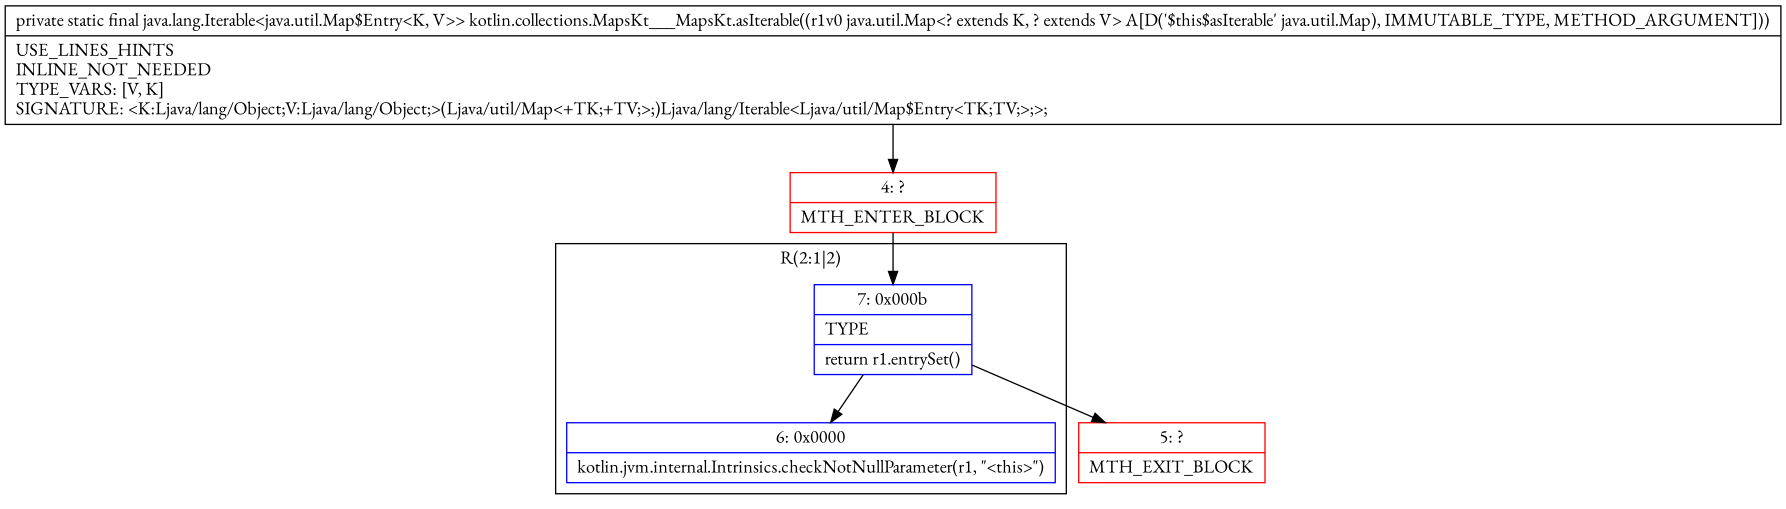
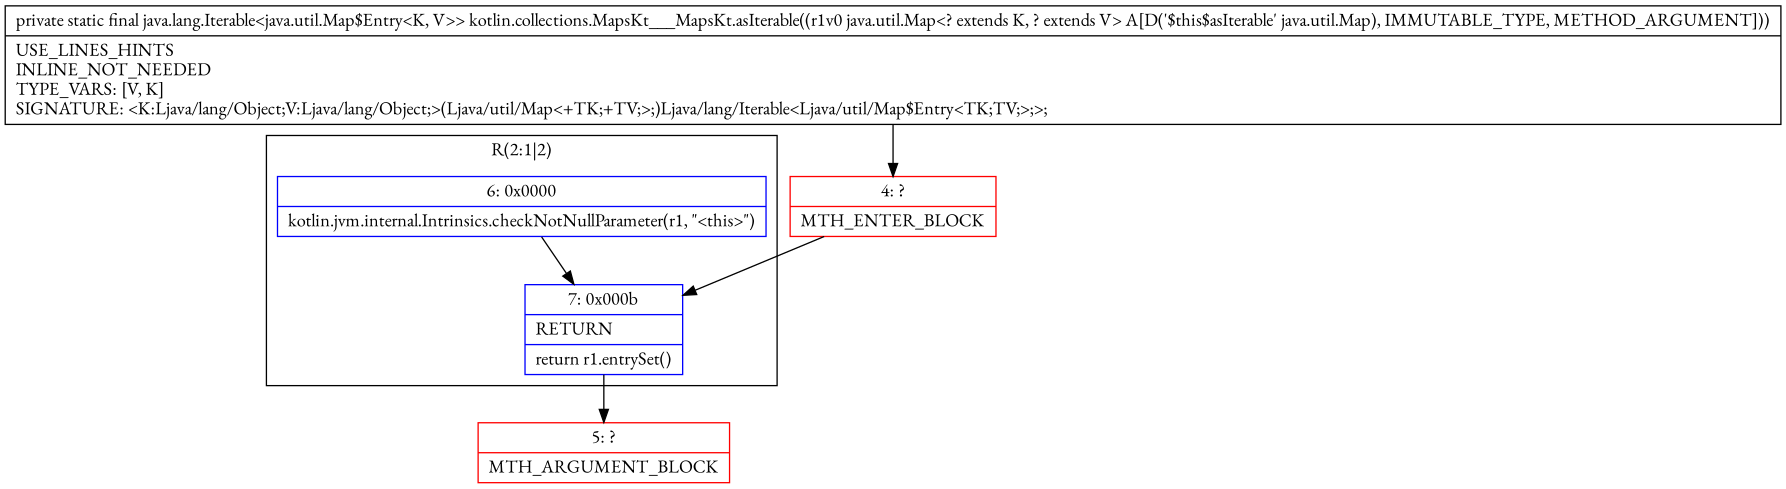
node "7: 0x000b": text "TYPE" -> "RETURN"
edge "7: 0x000b" -> "6: 0x0000": reversed
node "5: ?": text "MTH_EXIT_BLOCK" -> "MTH_ARGUMENT_BLOCK"
